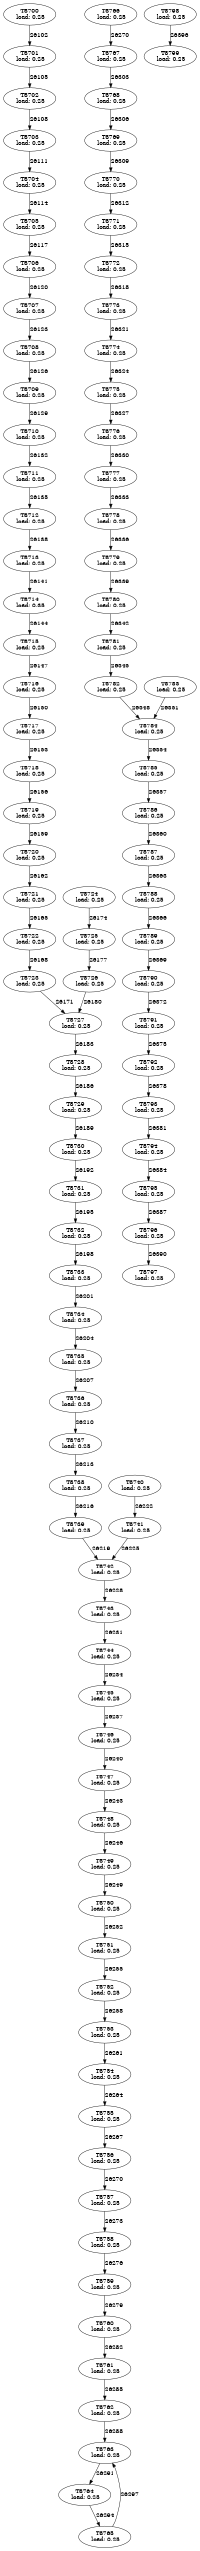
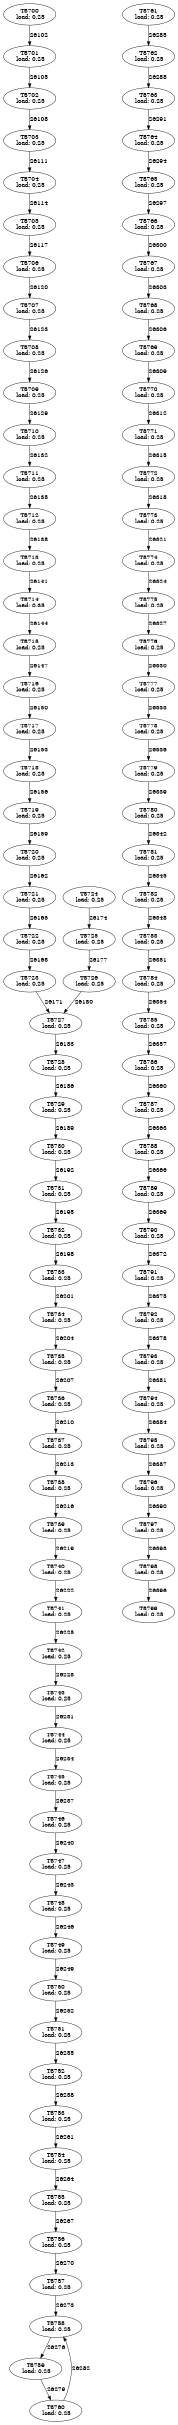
edge "T8766 load: 0.25" -> "T8767 load: 0.25": label "26270" -> "26300"
edge "T8782 load: 0.25" -> "T8784 load: 0.25": now "T8782 load: 0.25" -> "T8783 load: 0.25"
edge "T8739 load: 0.25" -> "T8742 load: 0.25": now "T8739 load: 0.25" -> "T8740 load: 0.25"
edge "T8797 load: 0.25" -> "T8798 load: 0.25": added, label "26393"
edge "T8760 load: 0.25" -> "T8761 load: 0.25": now "T8760 load: 0.25" -> "T8758 load: 0.25"
edge "T8765 load: 0.25" -> "T8763 load: 0.25": now "T8765 load: 0.25" -> "T8766 load: 0.25"
